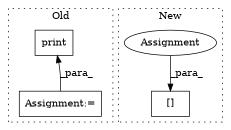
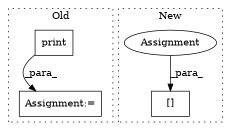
edge "Assignment:=" -> "print": reversed
